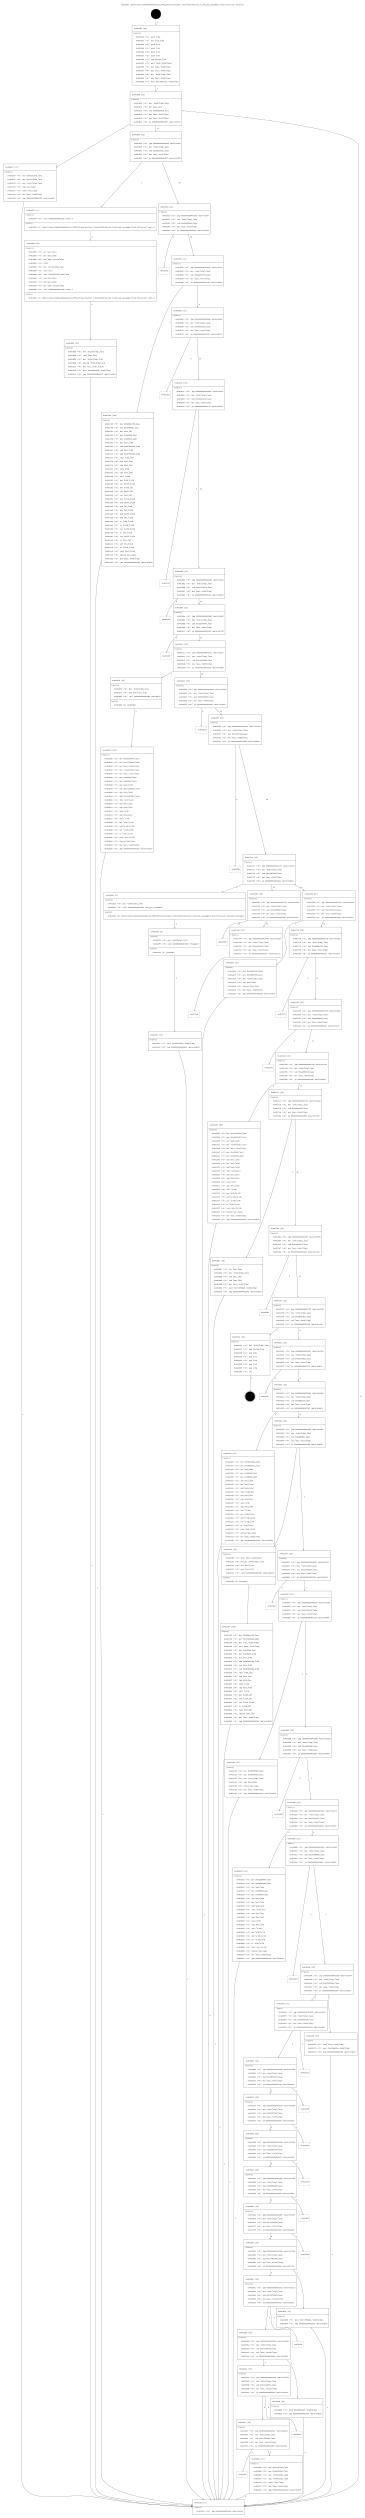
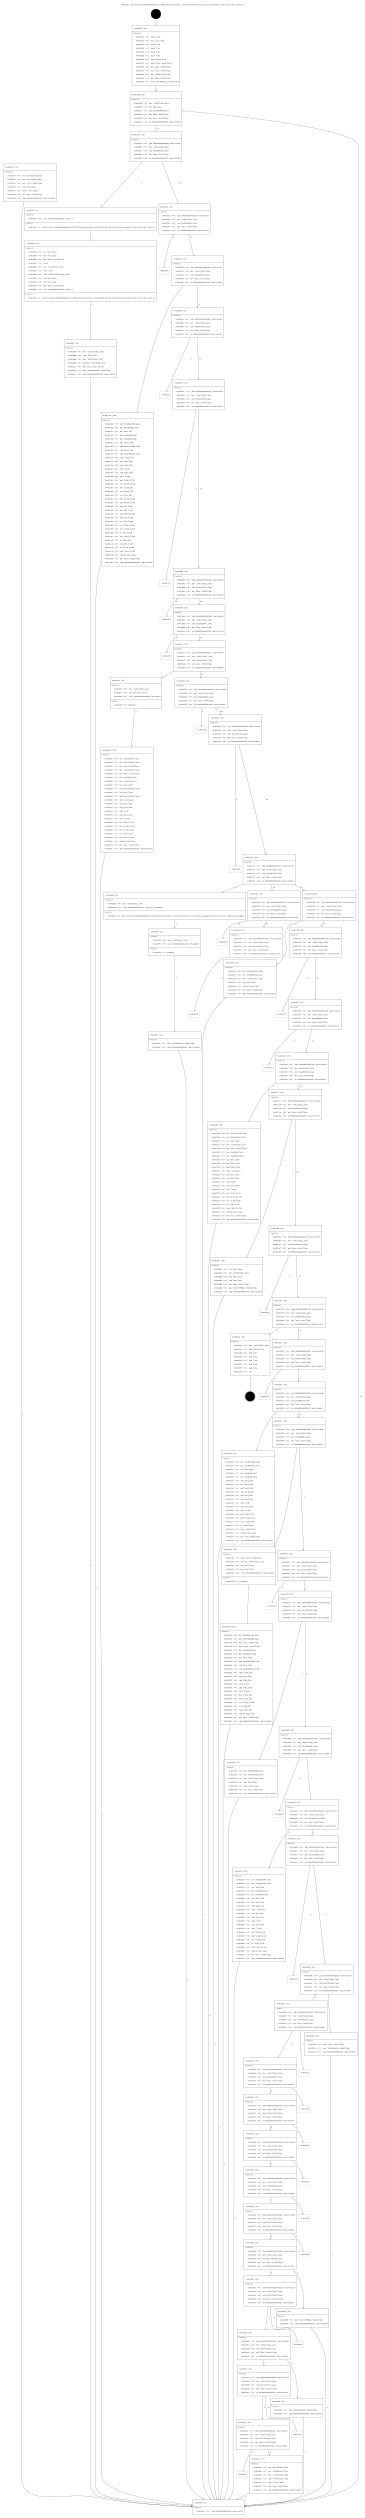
edge "0x40160d [23]" -> "0x401bf7 [27]": removed, label "1"
